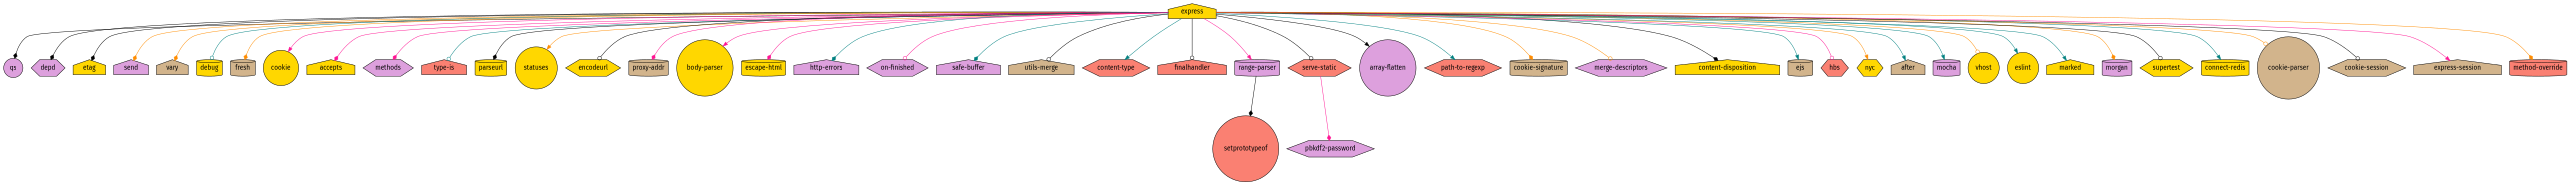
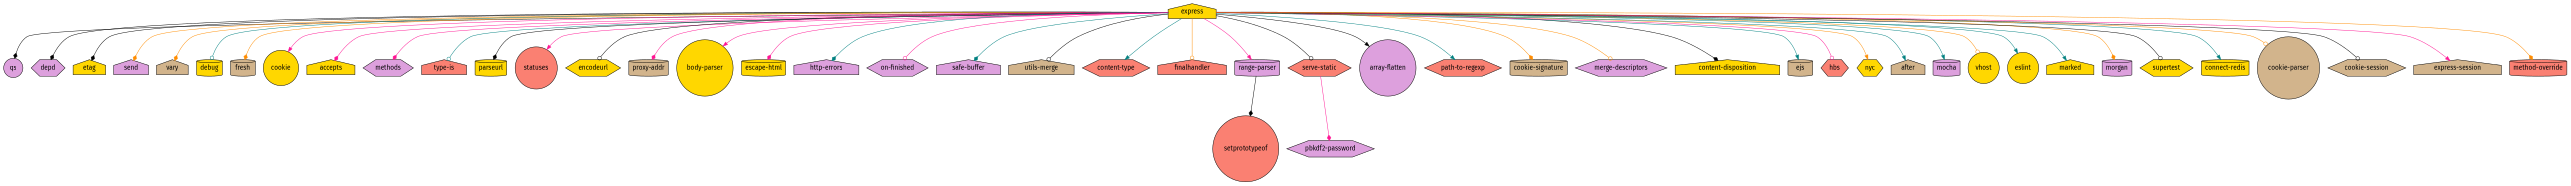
edge "express" -> "statuses": color darkorange -> deeppink
edge "express" -> "finalhandler": color black -> darkorange
node "statuses": fillcolor gold -> salmon
